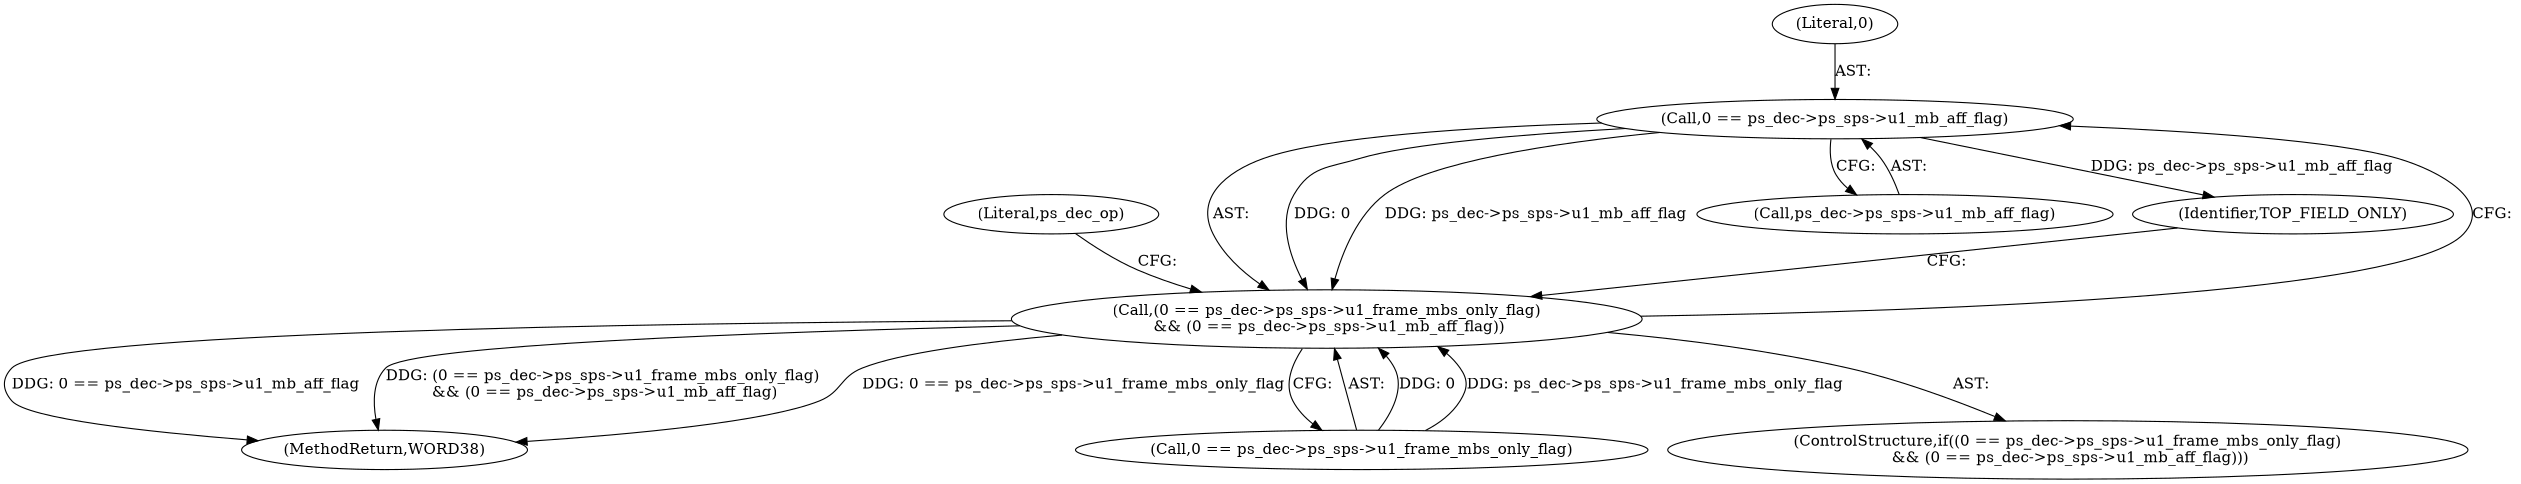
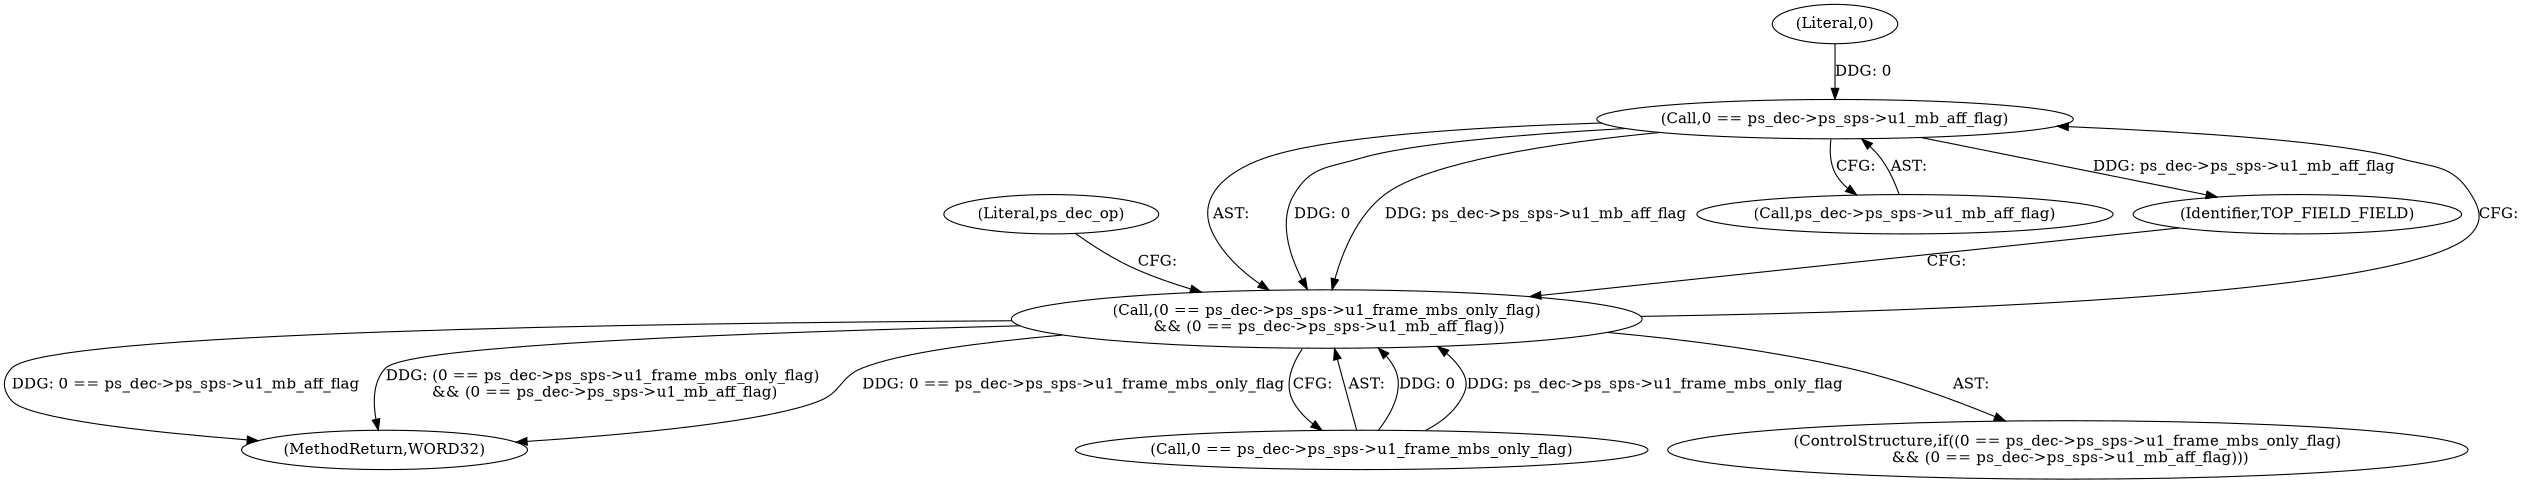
edge "(Literal,0)" -> "(Call,0 == ps_dec->ps_sps->u1_mb_aff_flag)": label "AST: " -> "DDG: 0"
node "(Identifier,TOP_FIELD_ONLY)": label "(Identifier,TOP_FIELD_ONLY)" -> "(Identifier,TOP_FIELD_FIELD)"
node "(MethodReturn,WORD38)": label "(MethodReturn,WORD38)" -> "(MethodReturn,WORD32)"
